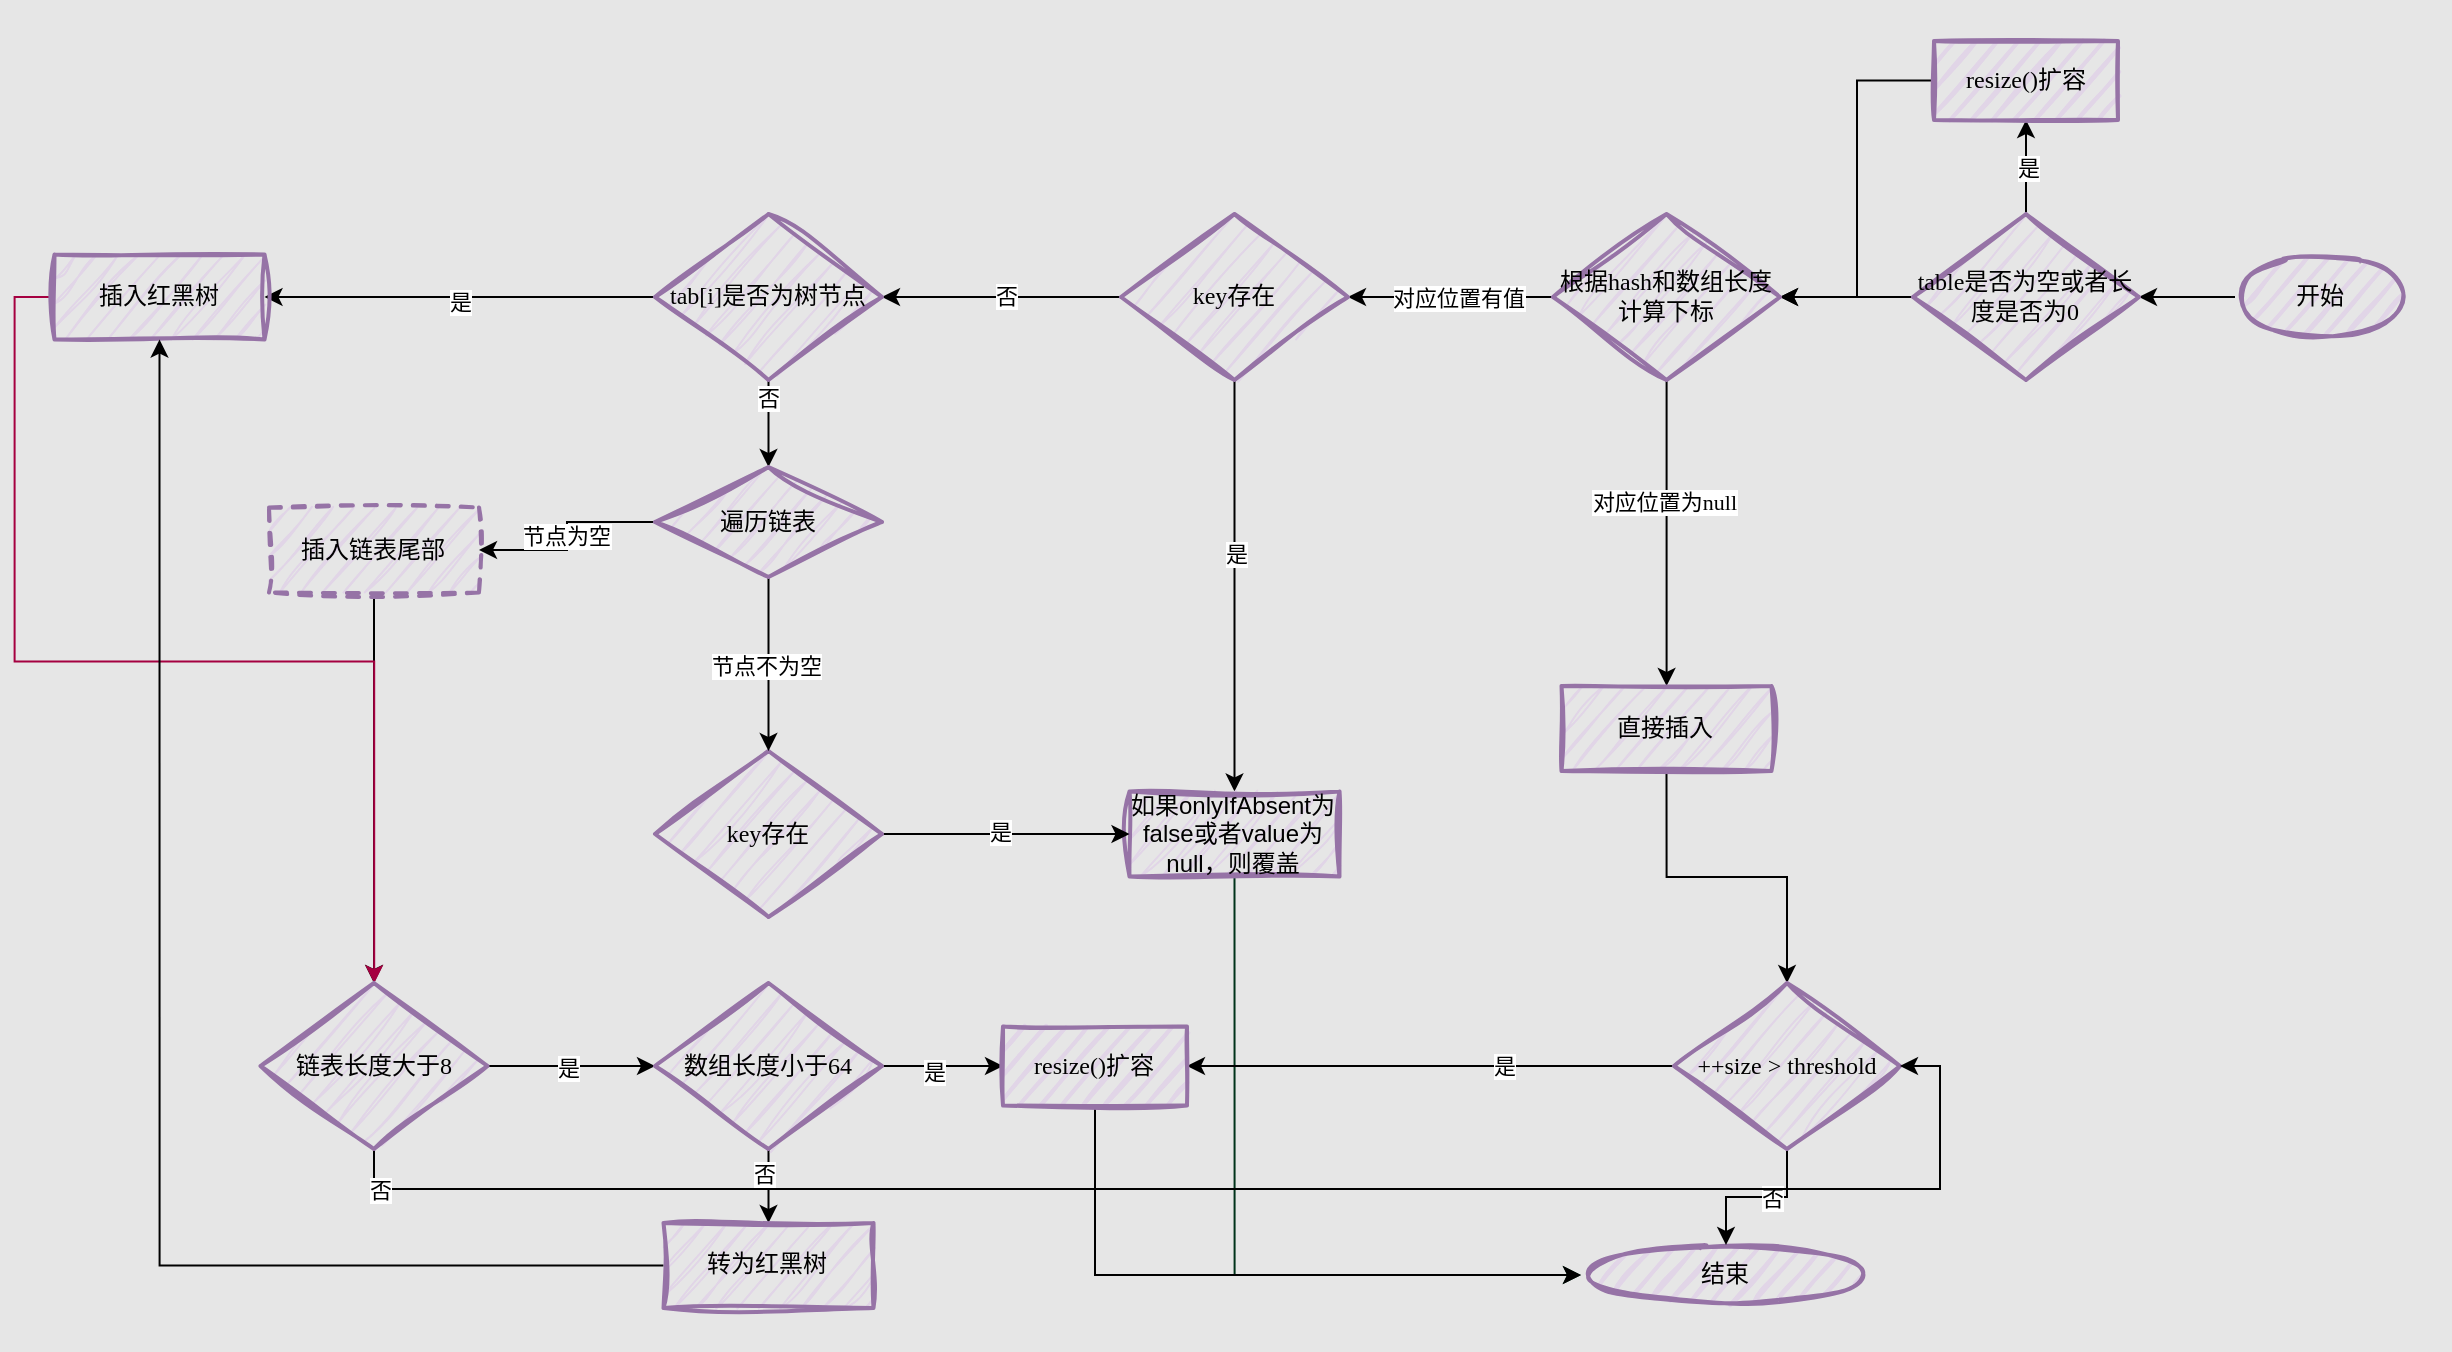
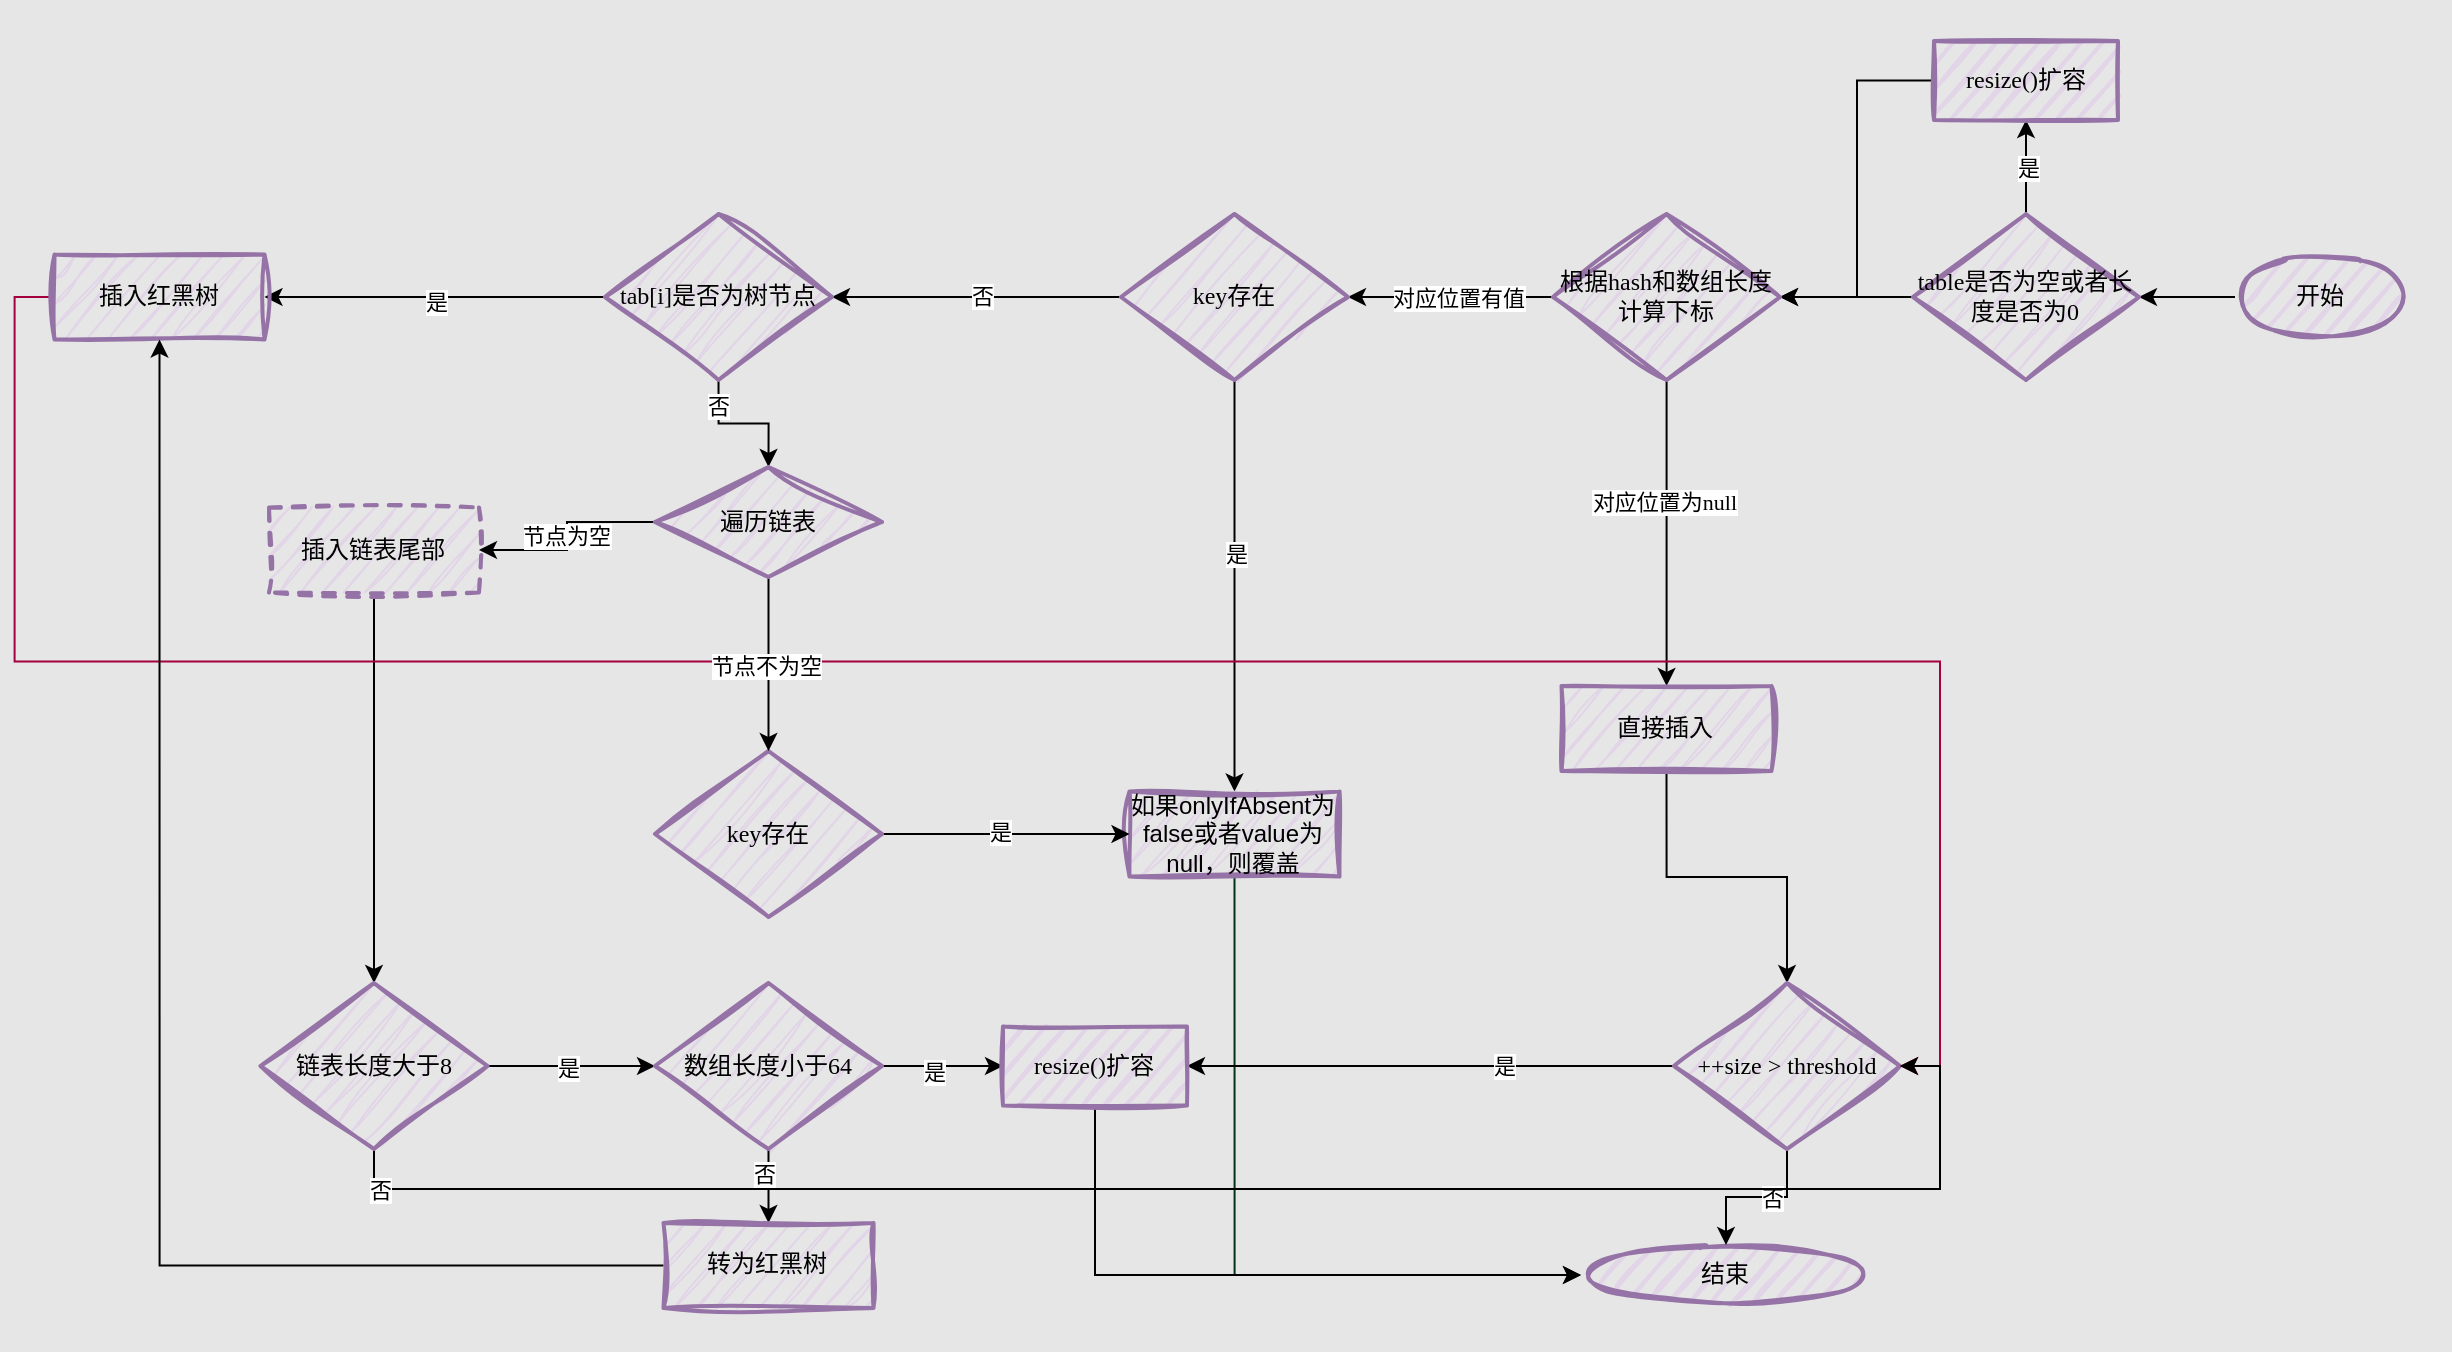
node "tab[i]是否为树节点": moved (769, 297) -> (719, 297)
edge "插入红黑树" -> "链表长度大于8": now "插入红黑树" -> "++size > threshold"
